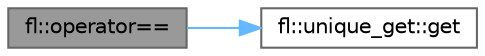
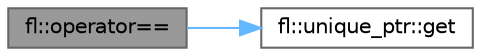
node "fl::unique_get::get": label "fl::unique_get::get" -> "fl::unique_ptr::get"
